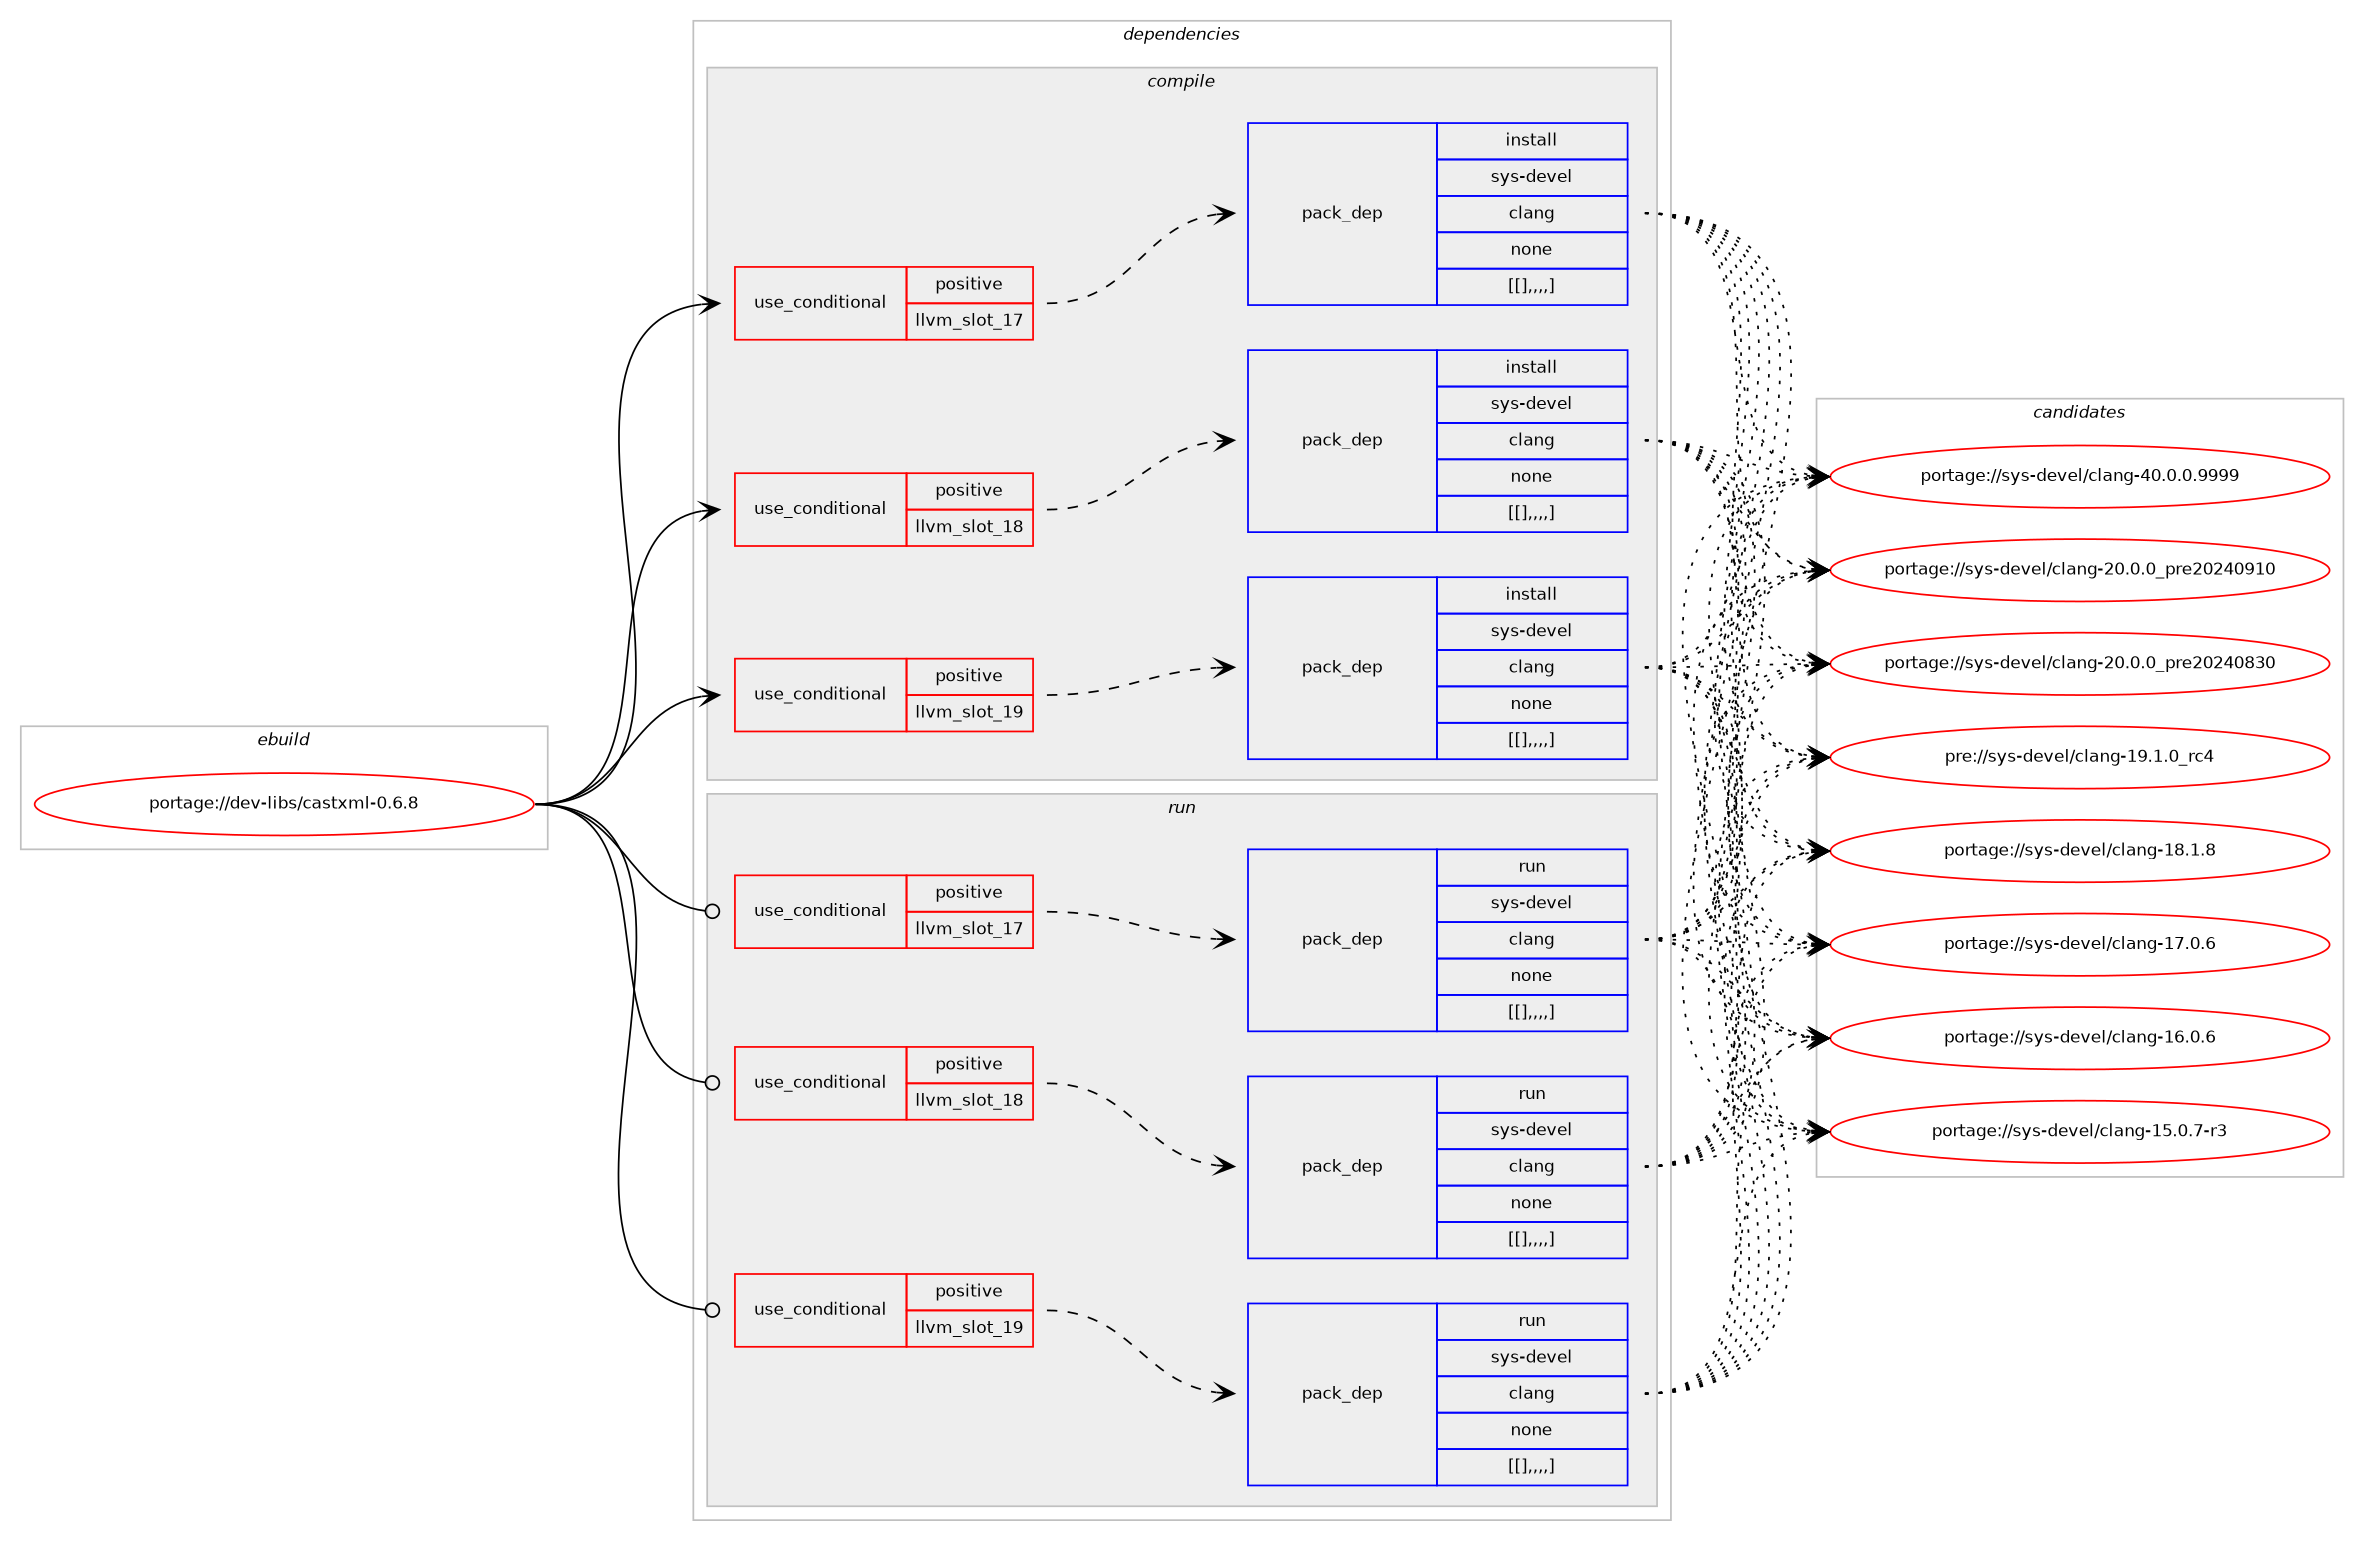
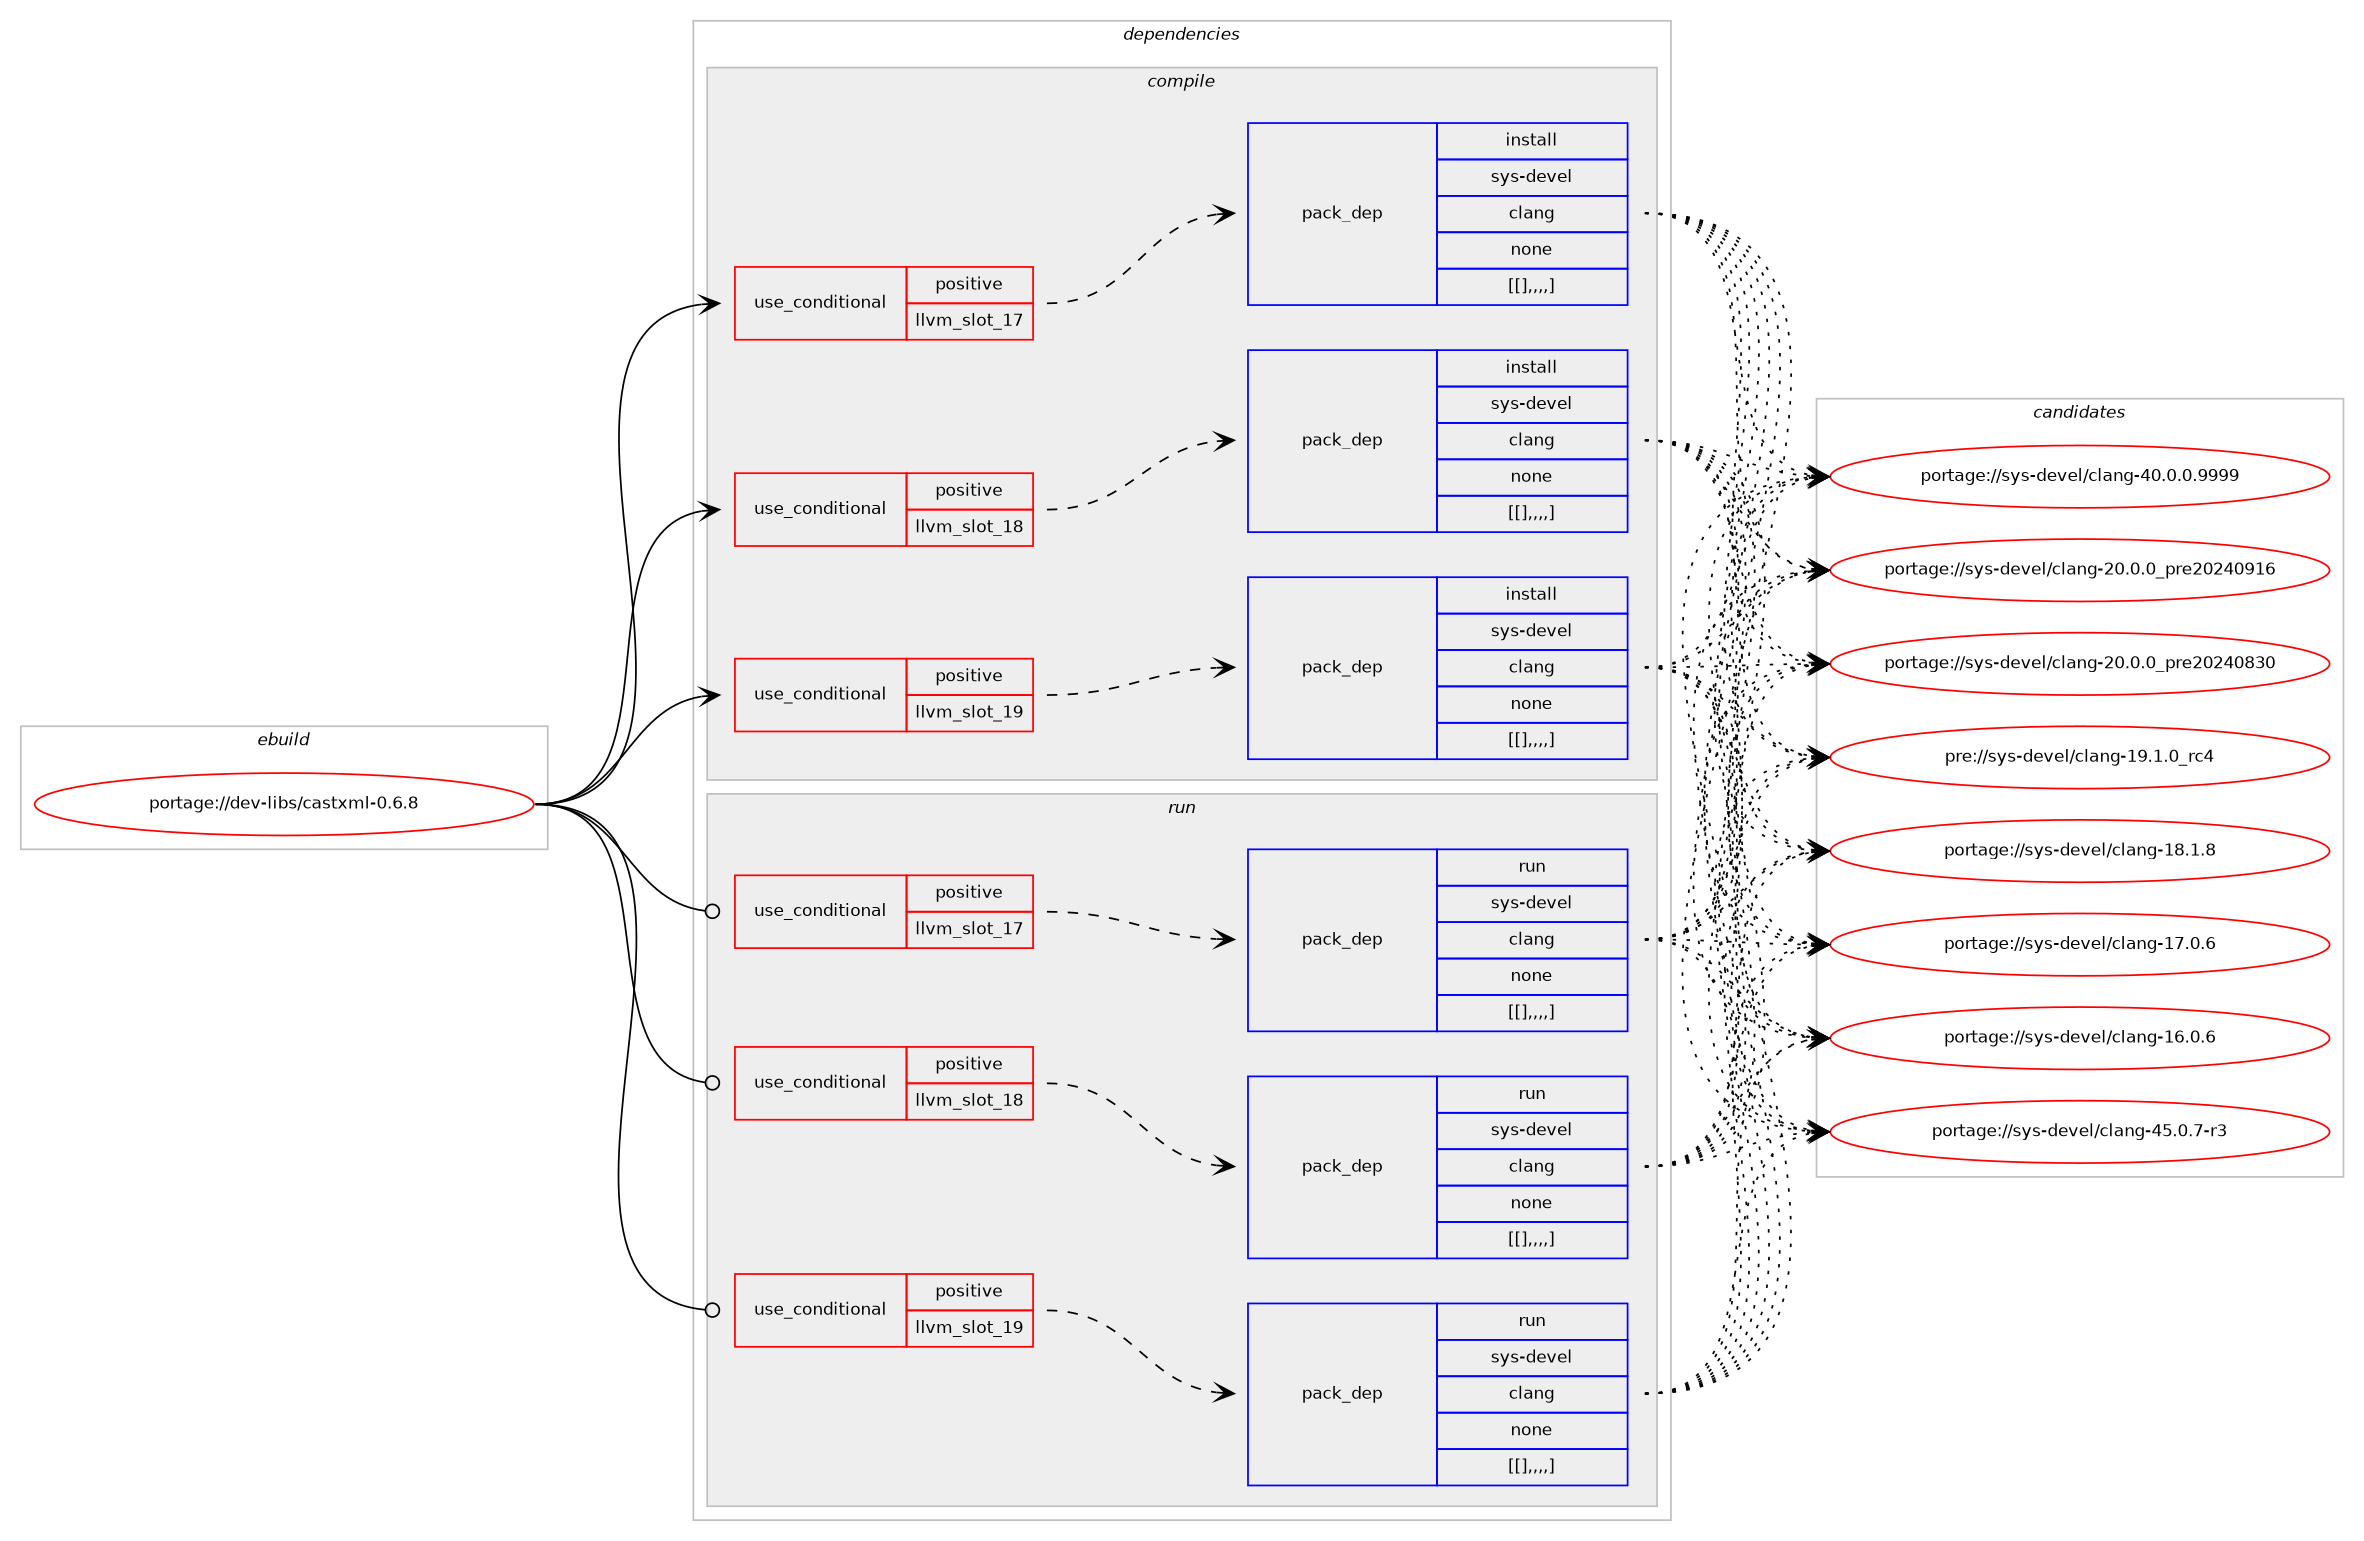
node "portage://sys-devel/clang-20.0.0_pre20240910": label "portage://sys-devel/clang-20.0.0_pre20240910" -> "portage://sys-devel/clang-20.0.0_pre20240916"
node "portage://sys-devel/clang-15.0.7-r3": label "portage://sys-devel/clang-15.0.7-r3" -> "portage://sys-devel/clang-45.0.7-r3"
